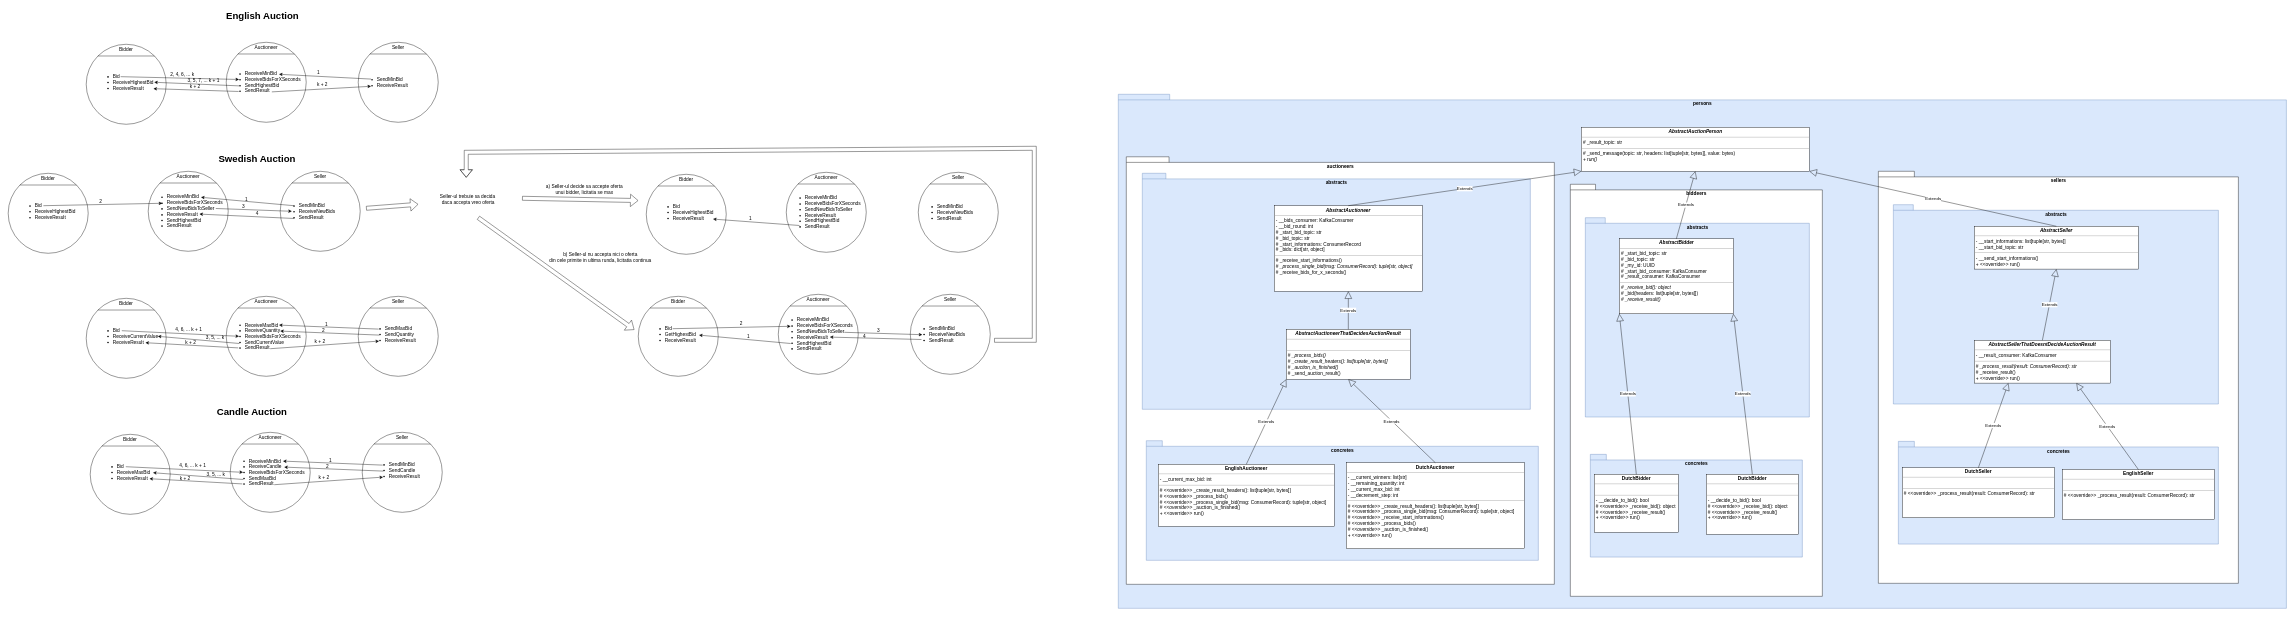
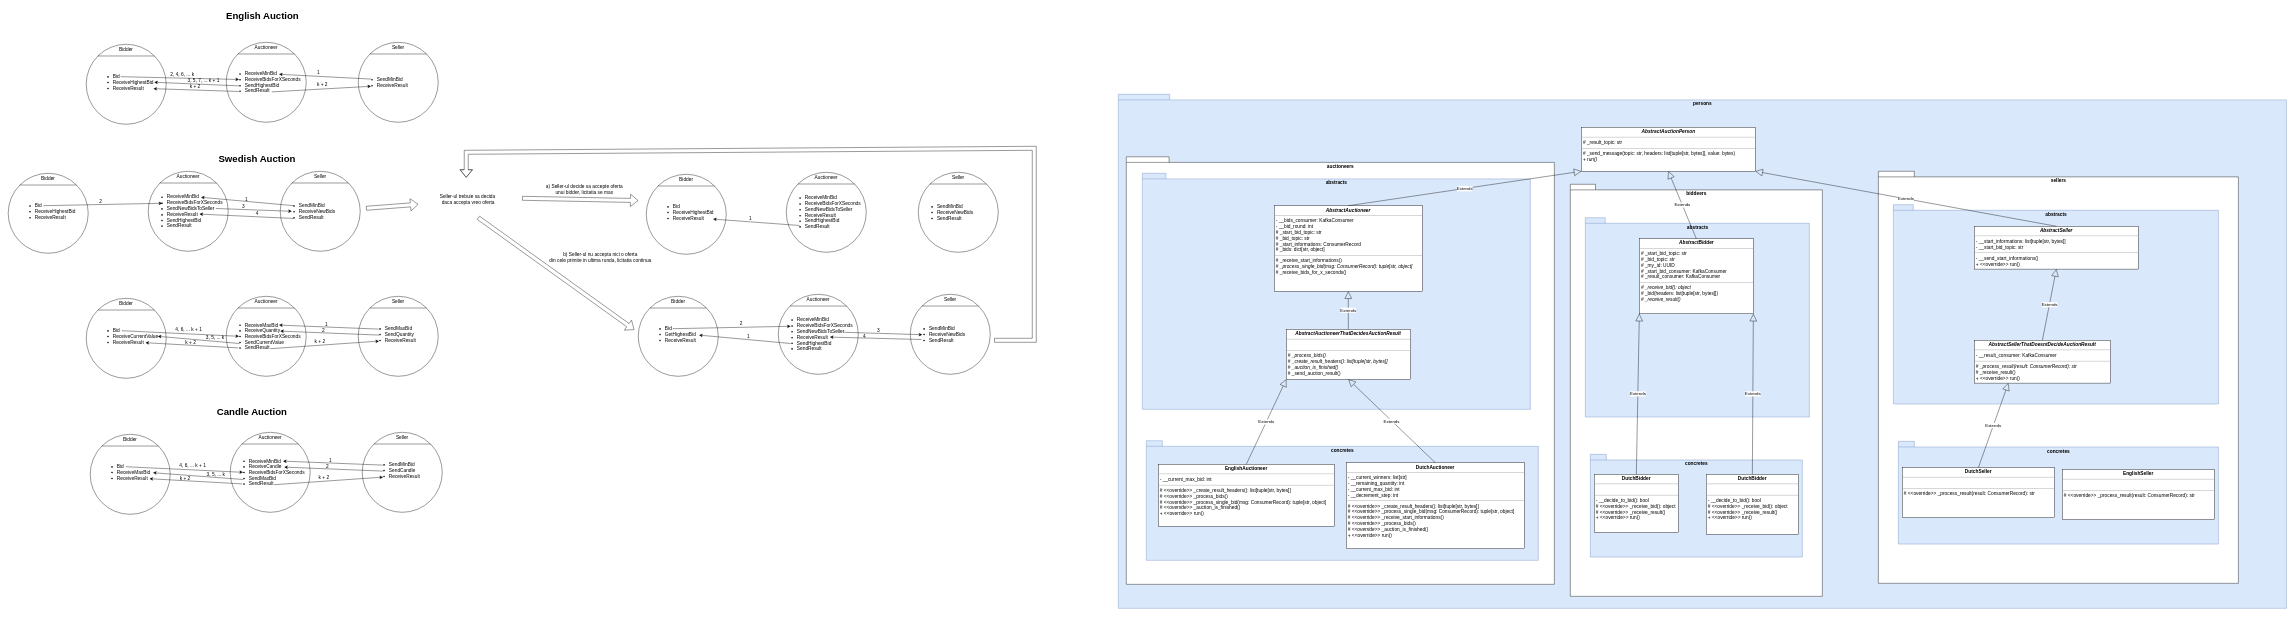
node "AbstractAuctionPerson # _result_topic: str # _send_message(topic: str, headers: list[tuple[str, bytes]], value: bytes) + run()": size 228x44 -> 174x44
node "AbstractBidder # _start_bid_topic: str # _bid_topic: str # _my_id: UUID # _start_bid_consumer: KafkaConsumer # _result_consumer: KafkaConsumer # _receive_bid(): object # _bid(headers: list[tuple[str, bytes]]) # _receive_result()": moved (1676, 276) -> (1696, 276)
edge "EnglishSeller # <<override>> _process_result(result: ConsumerRecord): str" -> "AbstractSellerThatDoesntDecideAuctionResult - __result_consumer: KafkaConsumer # _process_result(result: ConsumerRecord): str # _receive_result() + <<override>> run()": removed, label "Extends"
